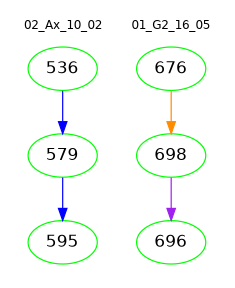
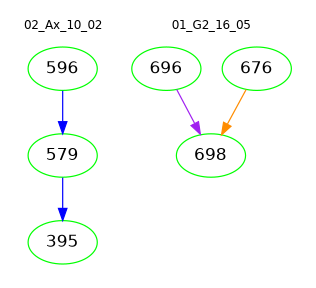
node "536": label "536" -> "596"
edge "698" -> "696": reversed
node "595": label "595" -> "395"
